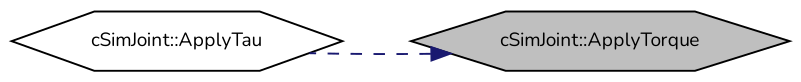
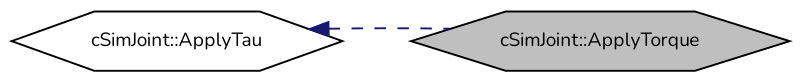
edge "cSimJoint::ApplyTau" -> "cSimJoint::ApplyTorque": reversed
